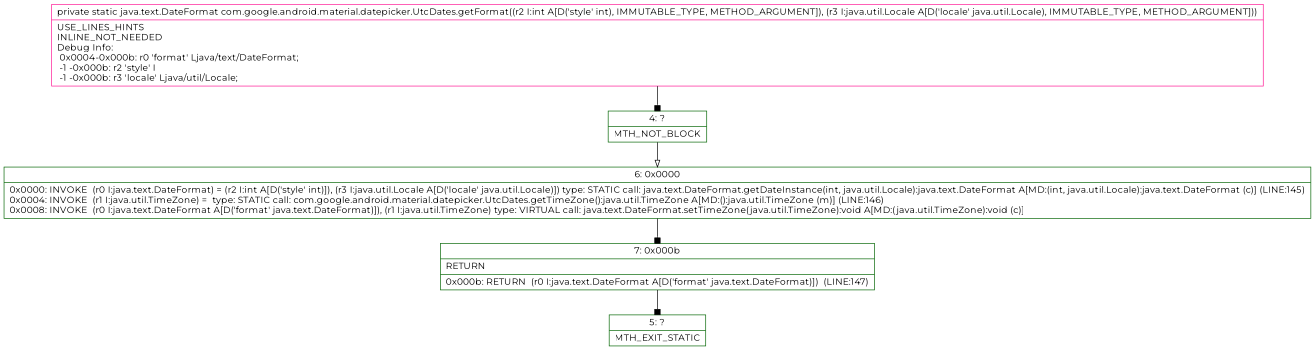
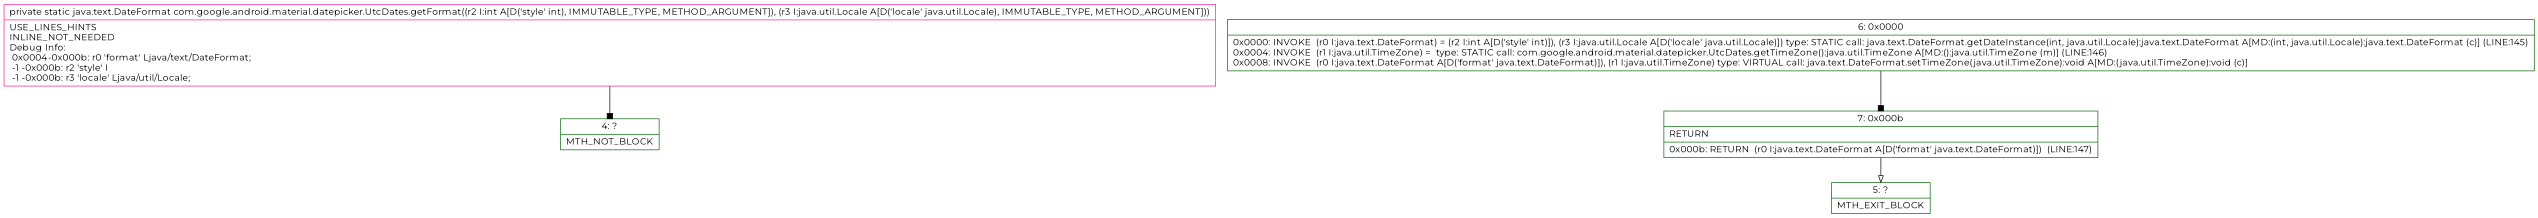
edge "4: ?" -> "6: 0x0000": removed
edge "7: 0x000b" -> "5: ?": arrowhead box -> onormal
node "5: ?": text "MTH_EXIT_STATIC" -> "MTH_EXIT_BLOCK"
